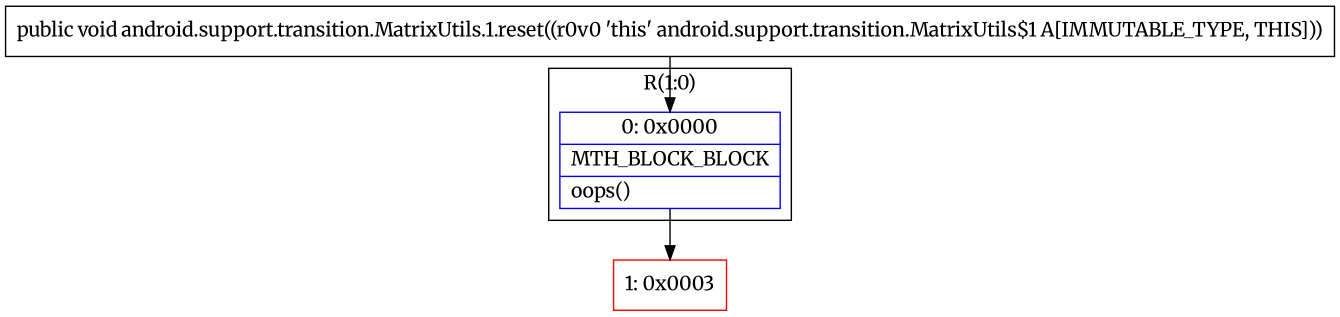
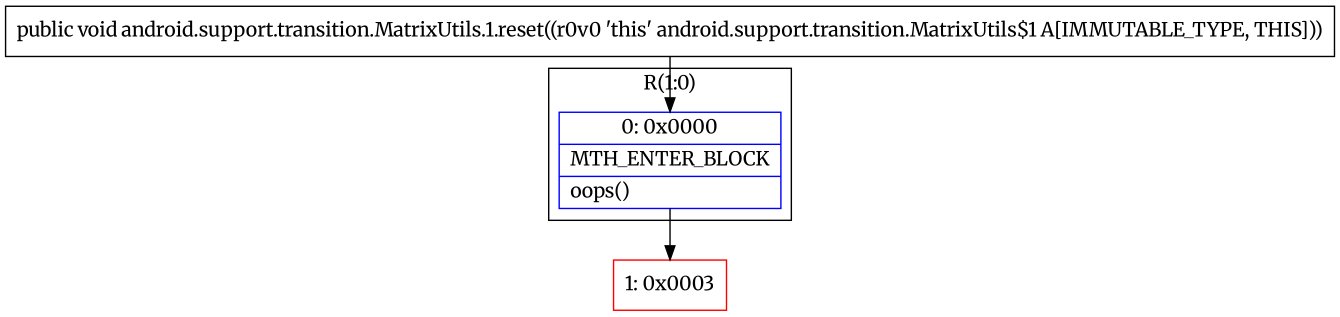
node "0: 0x0000": text "MTH_BLOCK_BLOCK" -> "MTH_ENTER_BLOCK"
